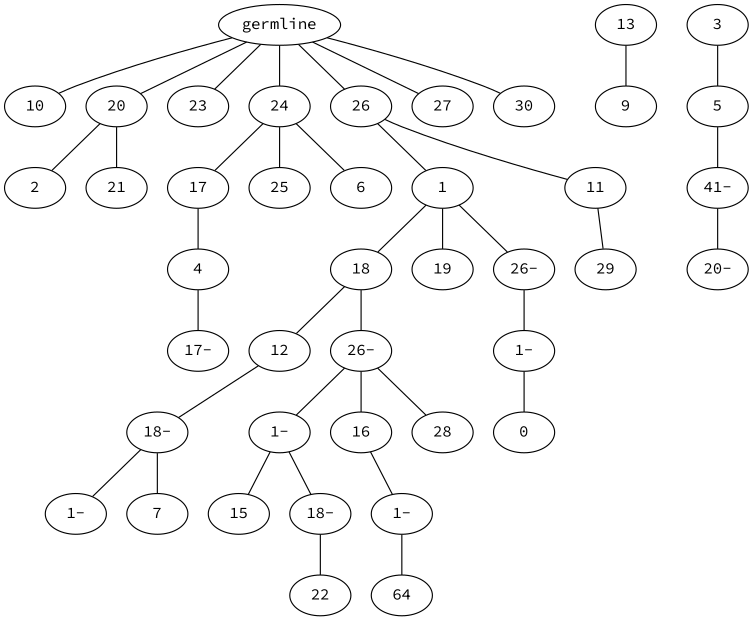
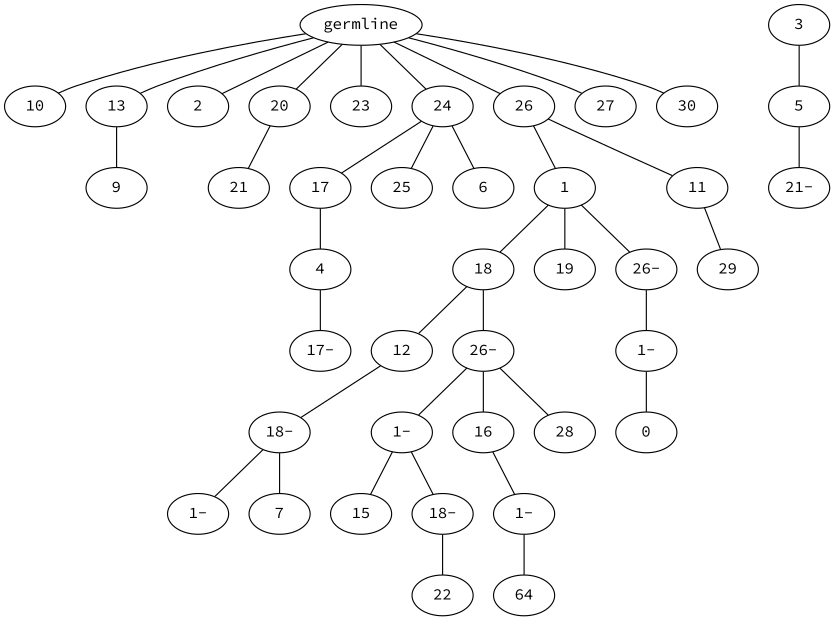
edge "germline" -- "13": added
edge "20" -- "2": now "germline" -- "2"
node "41-": label "41-" -> "21-"
node "20-": removed
